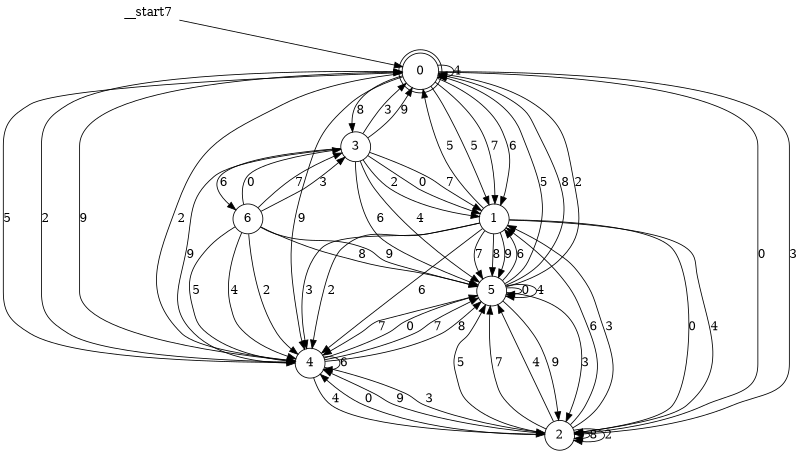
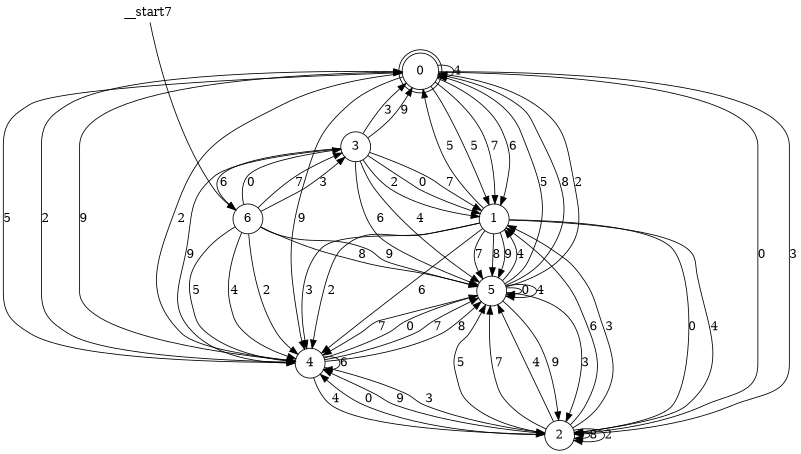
edge "__start7" -> "0": now "__start7" -> "6"
edge "0" -> "3": removed, label "8"
edge "5" -> "1": label "6" -> "4"
